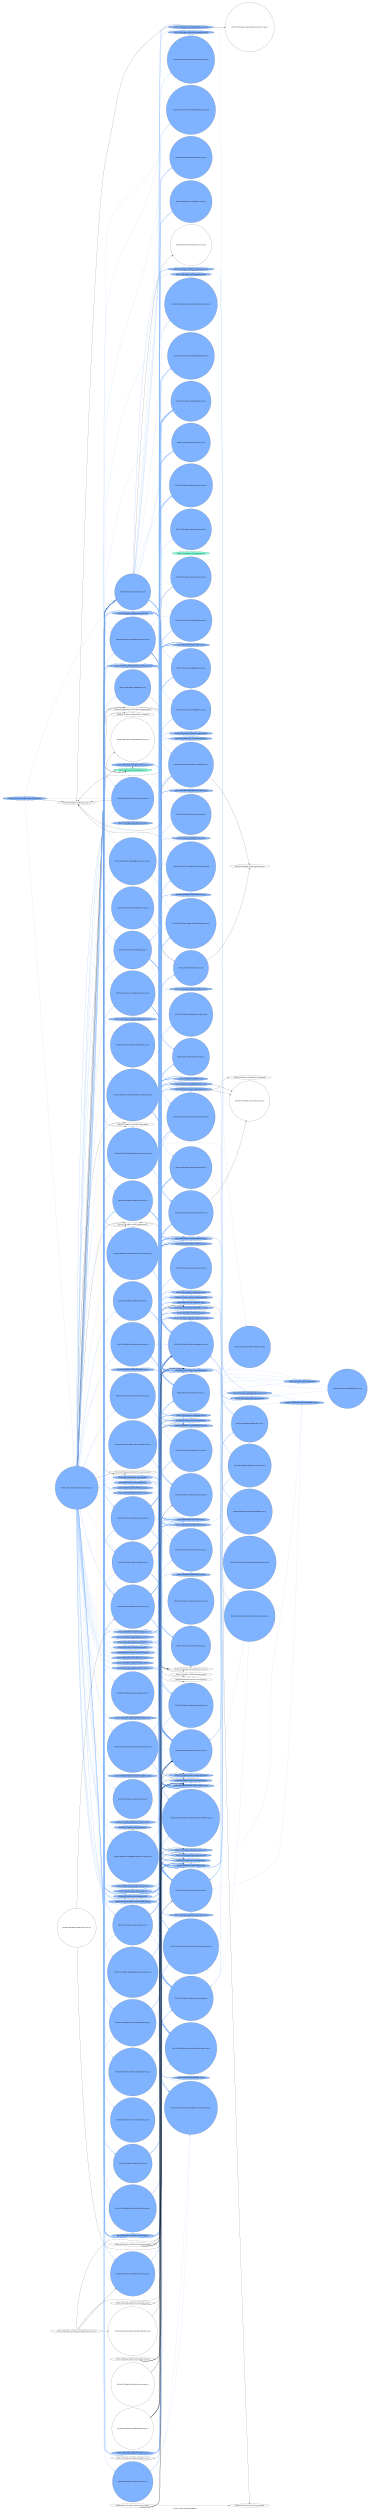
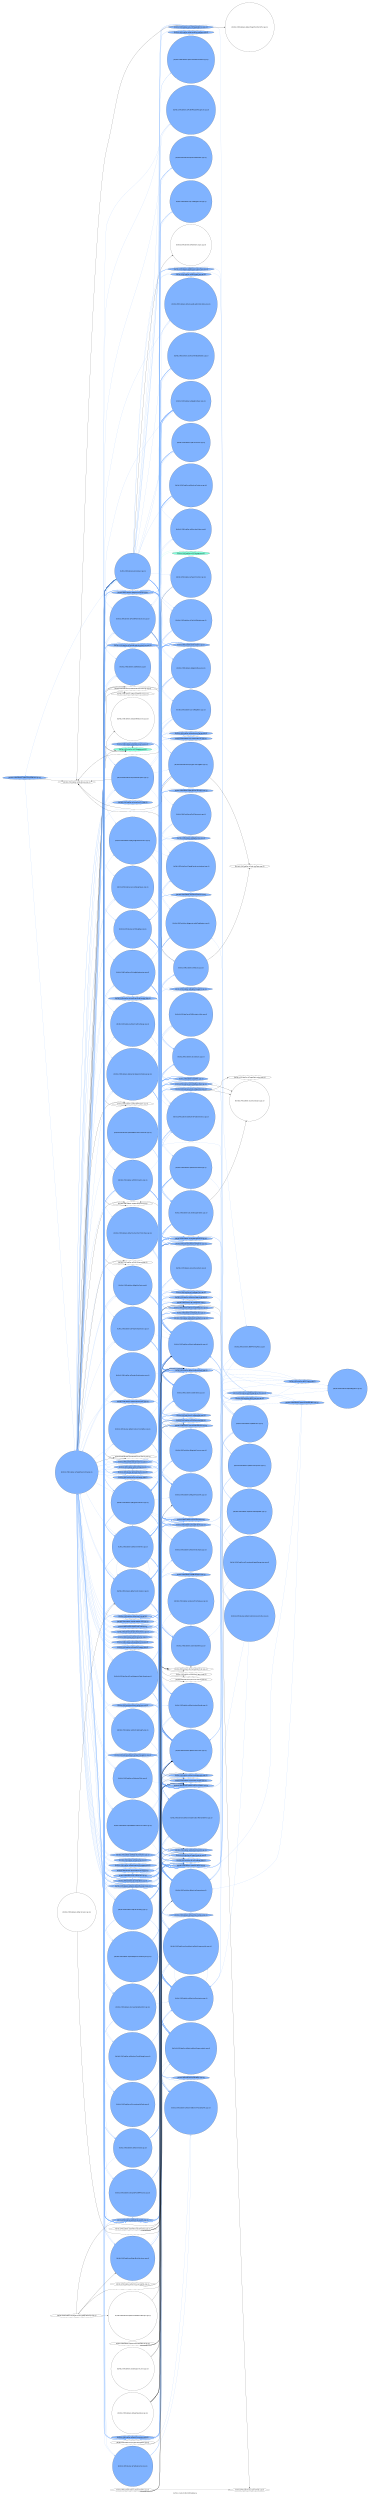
node "{lib/libLLVMCodeGen.a(SjLjEHPrepare.cpp.o)}": added
